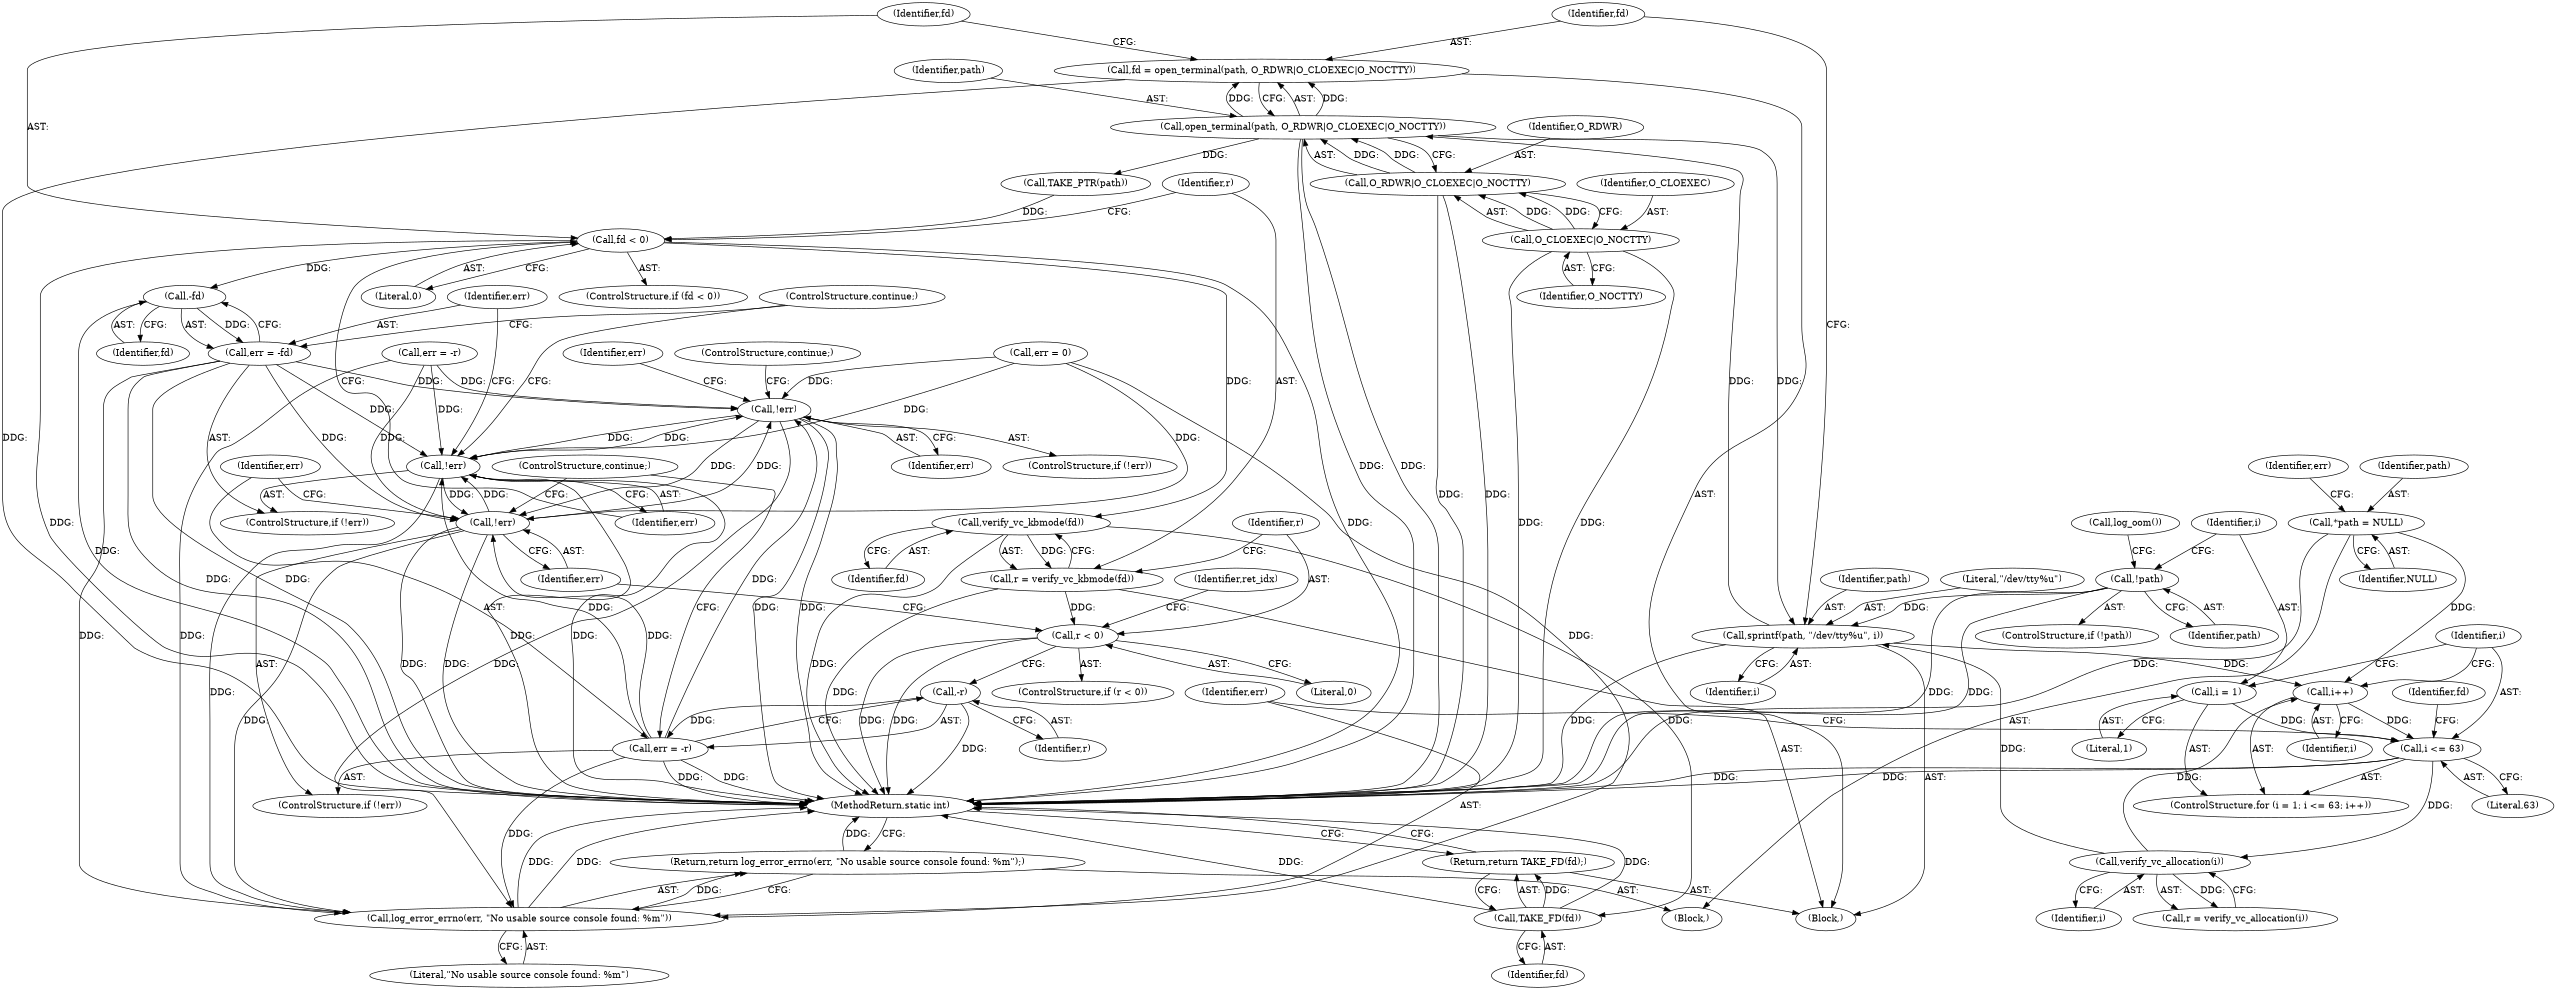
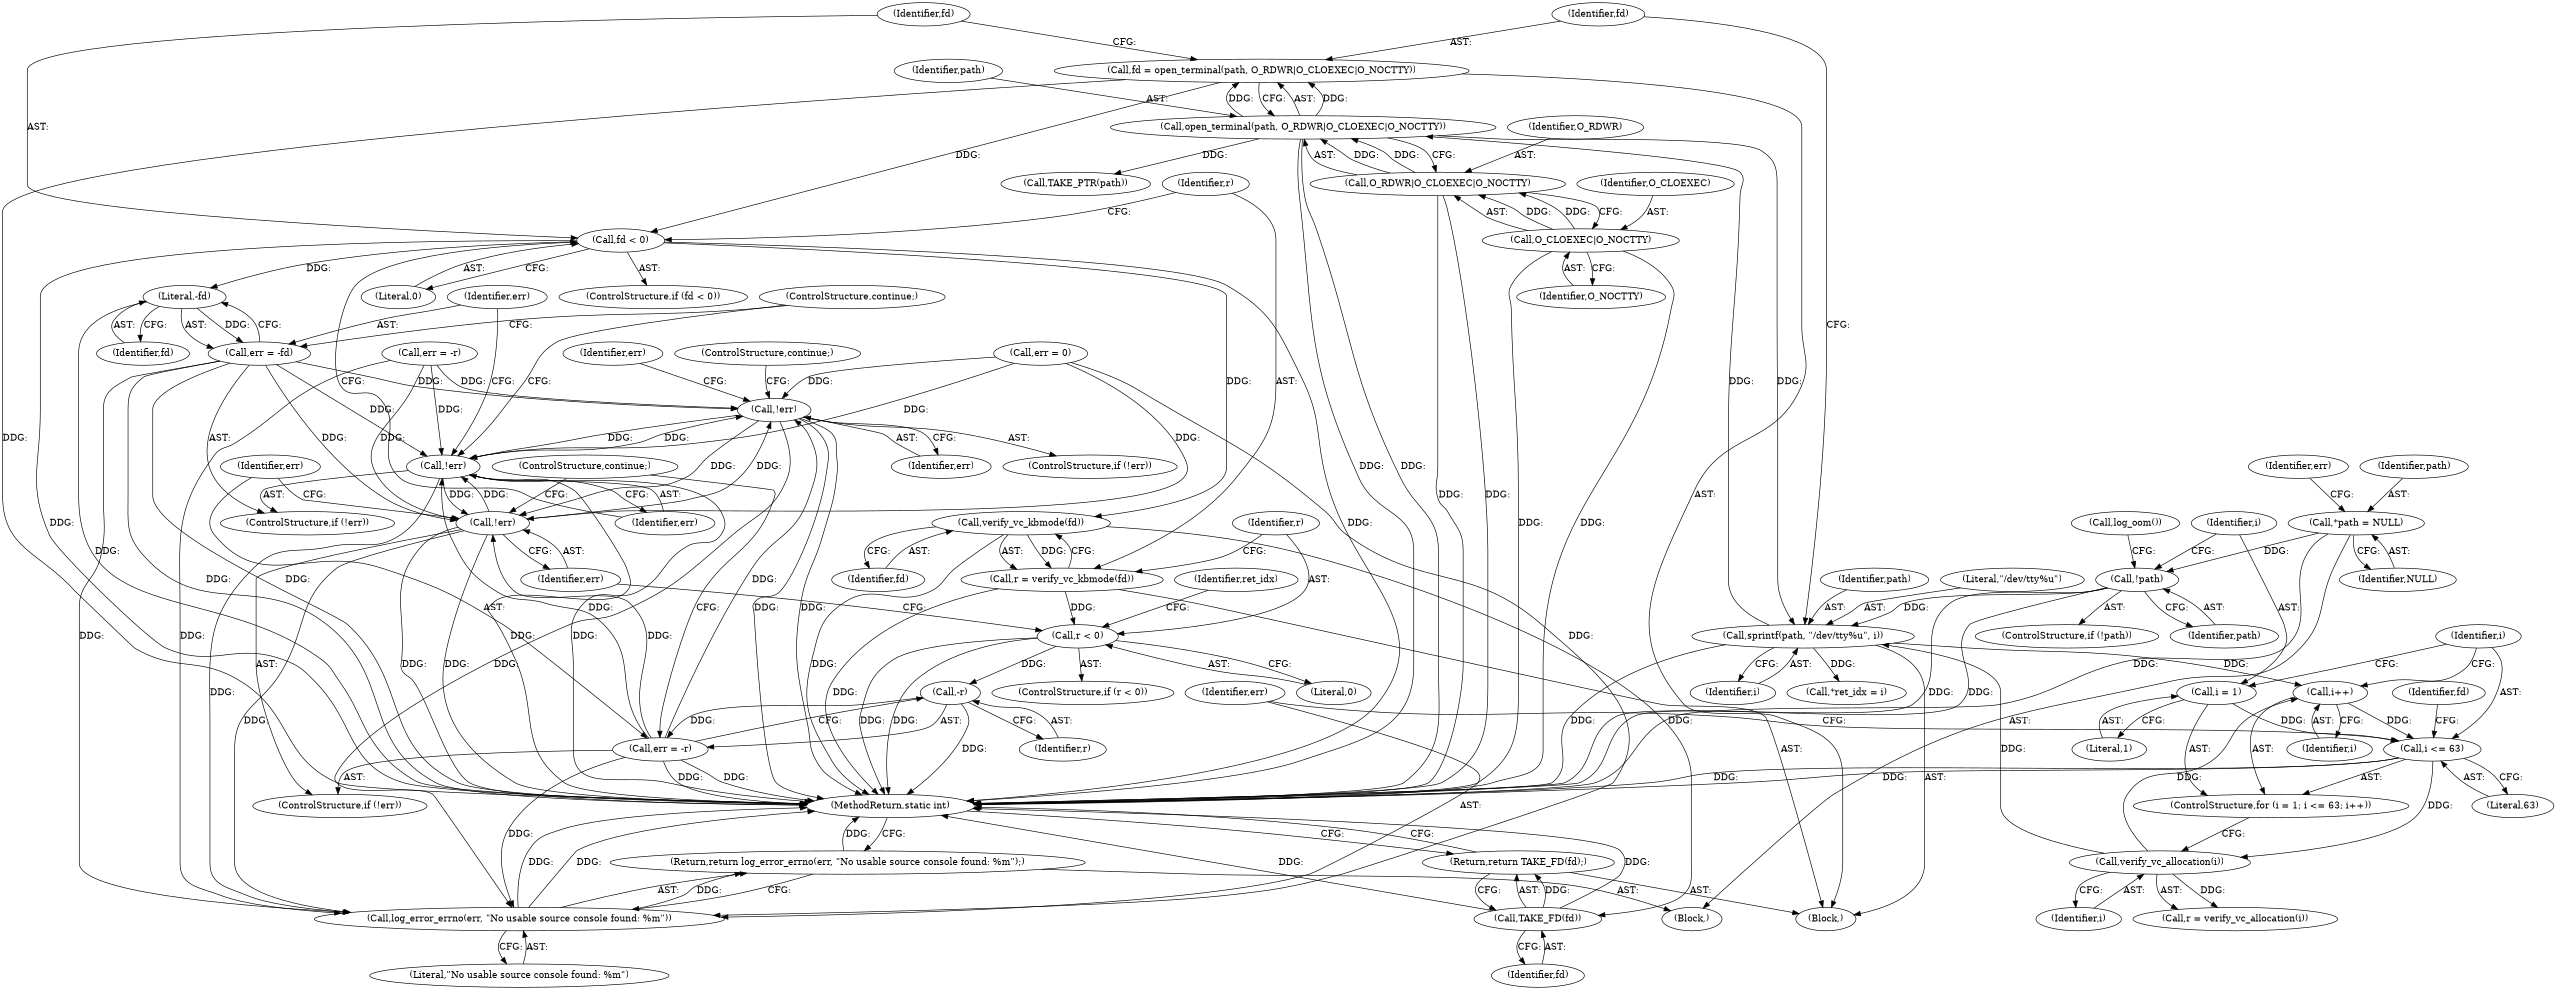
edge "(Call,TAKE_PTR(path))" -> "(Call,fd < 0)": now "(Call,fd = open_terminal(path, O_RDWR|O_CLOEXEC|O_NOCTTY))" -> "(Call,fd < 0)"
node "(Call,-fd)": label "(Call,-fd)" -> "(Literal,-fd)"
edge "(Call,*path = NULL)" -> "(Call,i++)": now "(Call,*path = NULL)" -> "(Call,!path)"
edge "(Call,r < 0)" -> "(Call,-r)": label "CFG: " -> "DDG: "
node "(Call,*ret_idx = i)": added
edge "(Call,r = verify_vc_allocation(i))" -> "(Call,verify_vc_allocation(i))": now "(ControlStructure,for (i = 1; i <= 63; i++))" -> "(Call,verify_vc_allocation(i))"
